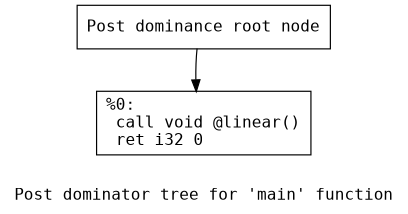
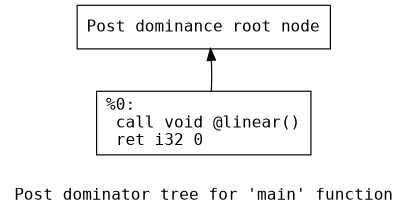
edge "Post dominance root node" -> "%0:": reversed
